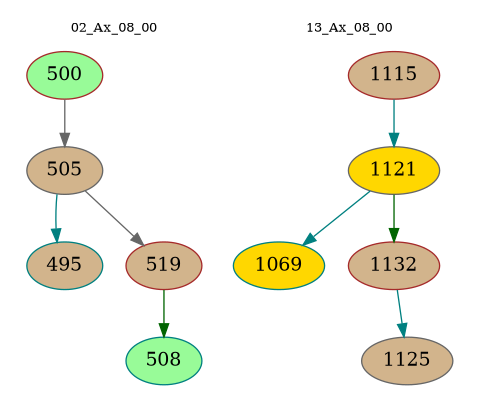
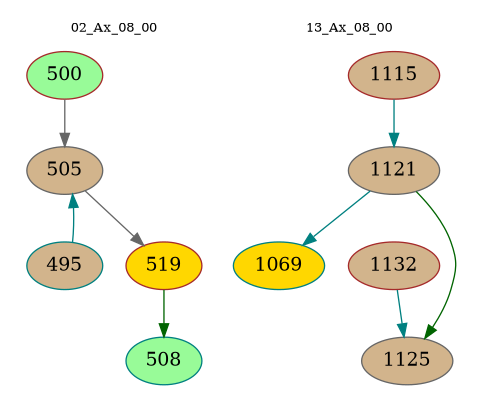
node "1121": fillcolor gold -> tan
edge "505" -> "495": reversed
edge "1121" -> "1132": now "1121" -> "1125"
node "519": fillcolor tan -> gold
